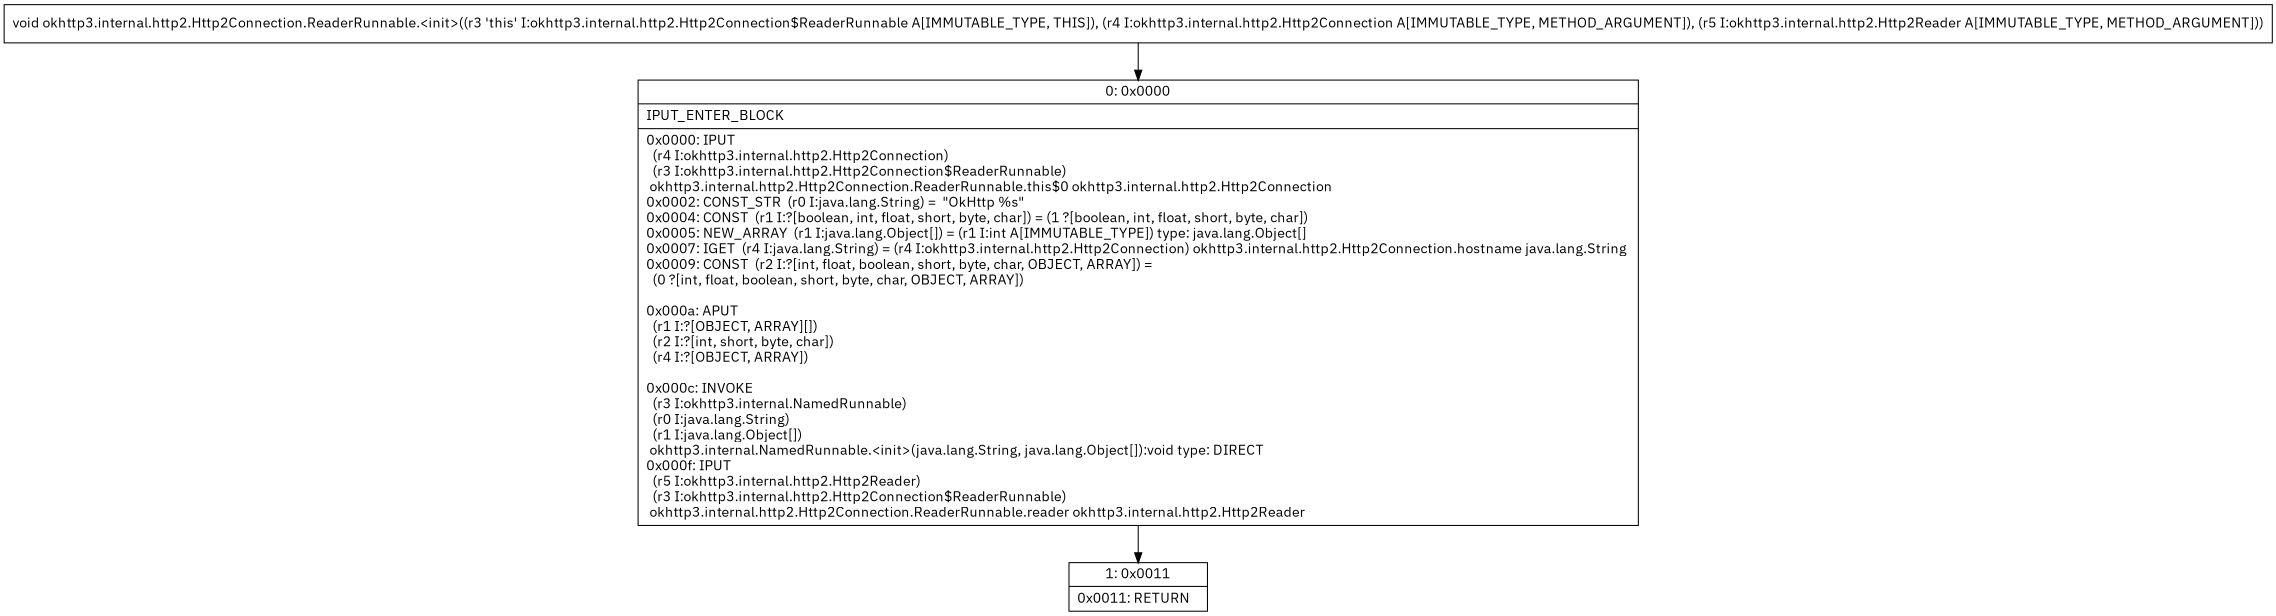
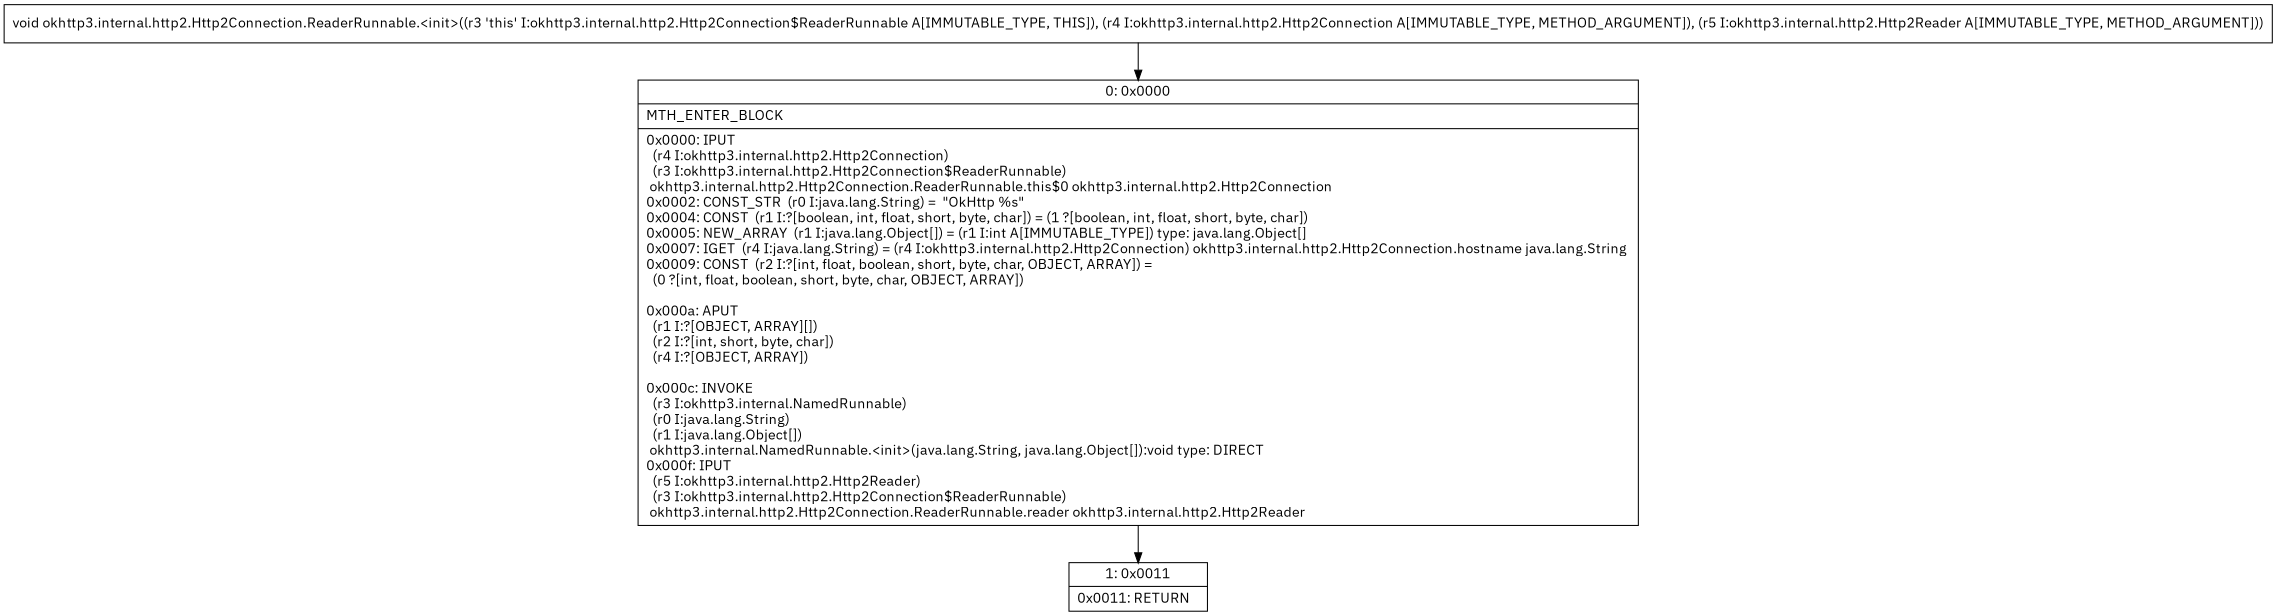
node "0: 0x0000": text "IPUT_ENTER_BLOCK" -> "MTH_ENTER_BLOCK"
